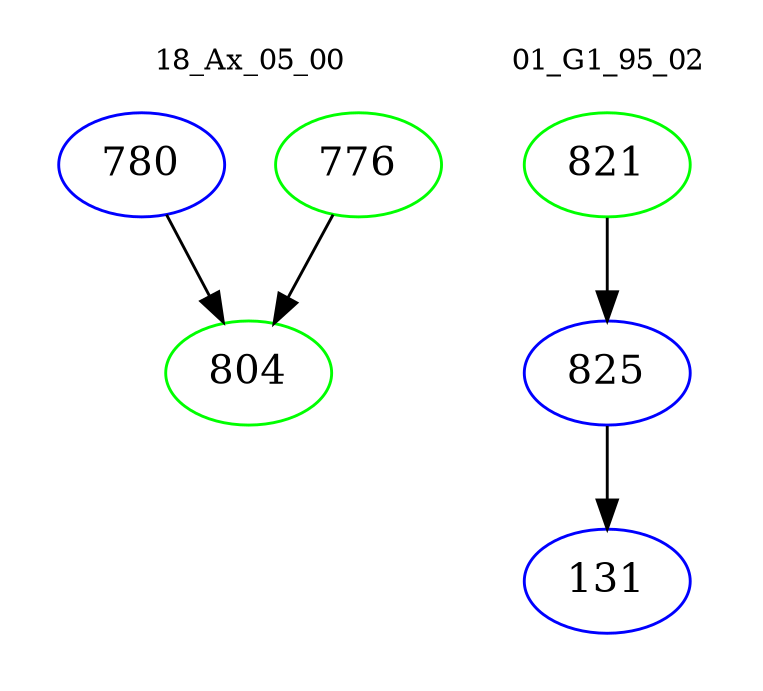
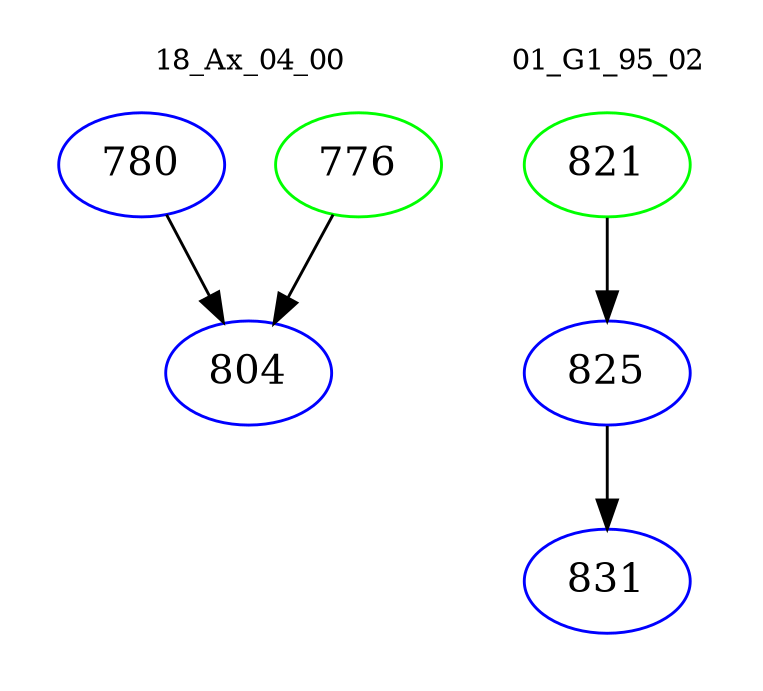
cluster "18_Ax_05_00": label "18_Ax_05_00" -> "18_Ax_04_00"
node "804": color green -> blue
node "131": label "131" -> "831"
